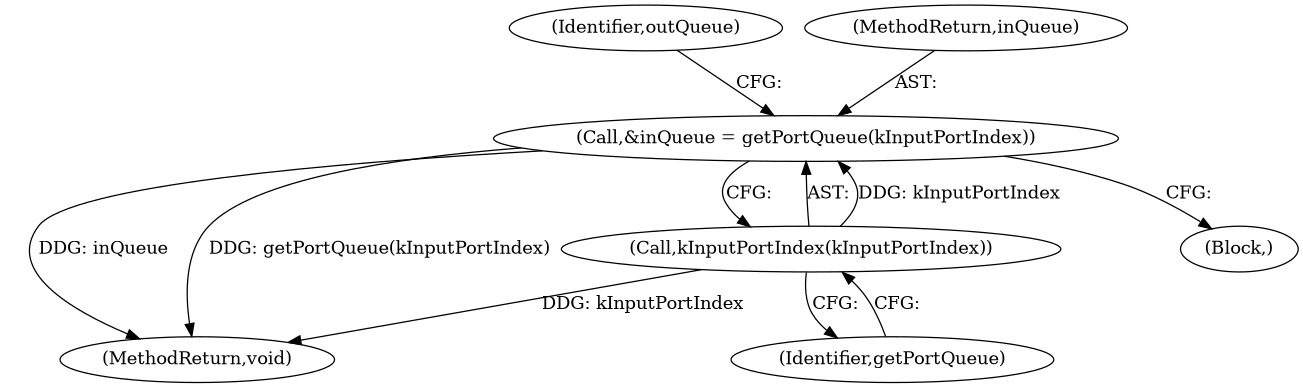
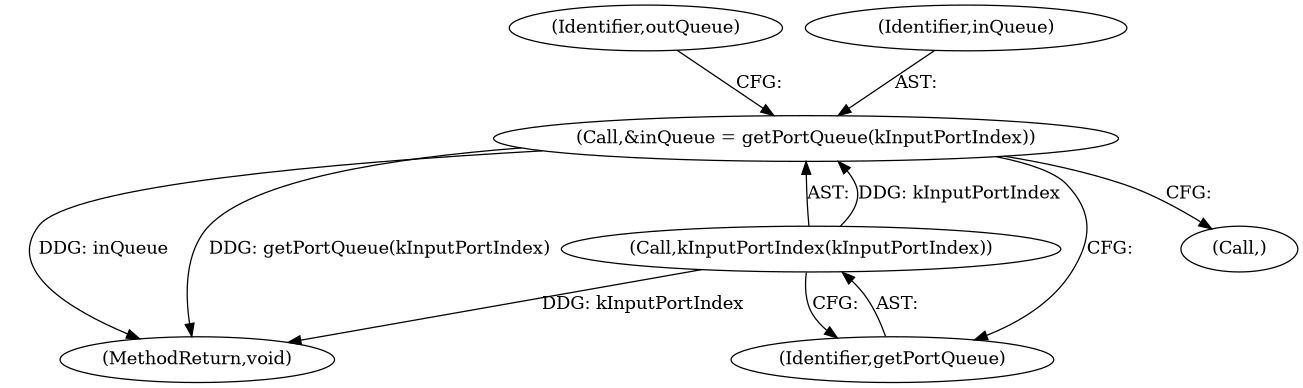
node "(MethodReturn,inQueue)": label "(MethodReturn,inQueue)" -> "(Identifier,inQueue)"
edge "(Call,&inQueue = getPortQueue(kInputPortIndex))" -> "(Call,kInputPortIndex(kInputPortIndex))": now "(Call,&inQueue = getPortQueue(kInputPortIndex))" -> "(Identifier,getPortQueue)"
node "(Block,)": label "(Block,)" -> "(Call,)"
edge "(Identifier,getPortQueue)" -> "(Call,kInputPortIndex(kInputPortIndex))": label "CFG: " -> "AST: "
